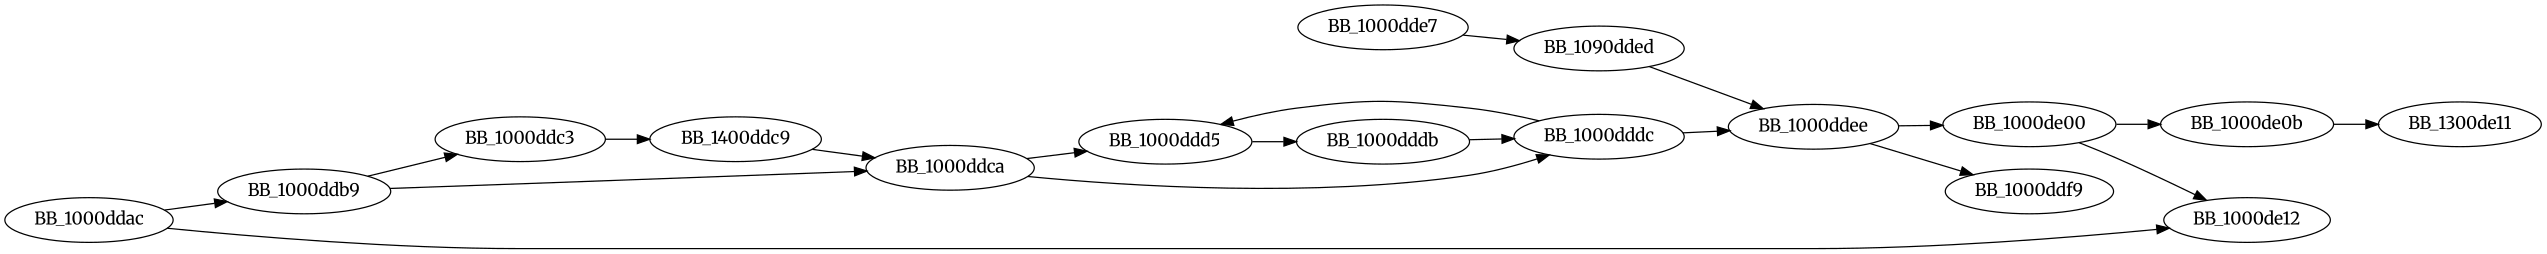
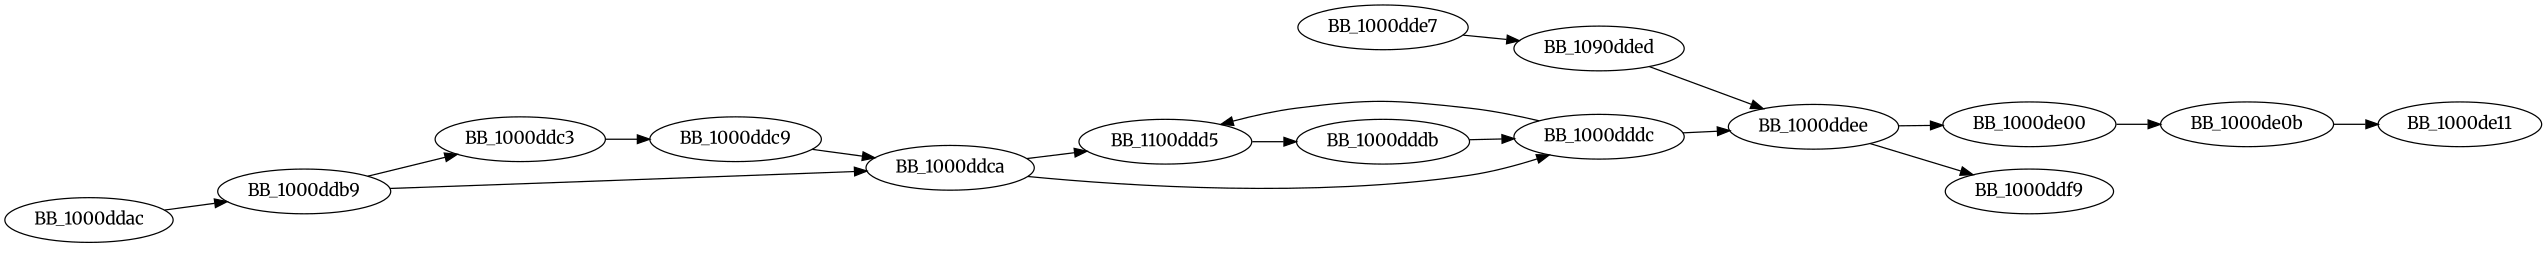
node "BB_1300de11": label "BB_1300de11" -> "BB_1000de11"
node "BB_1400ddc9": label "BB_1400ddc9" -> "BB_1000ddc9"
node "BB_1000ddd5": label "BB_1000ddd5" -> "BB_1100ddd5"
node "BB_1000de12": removed
